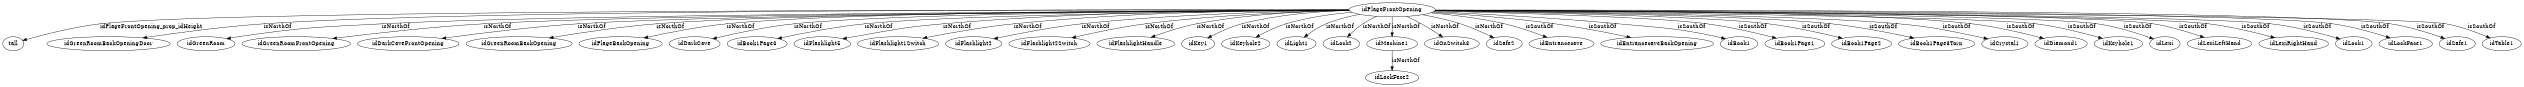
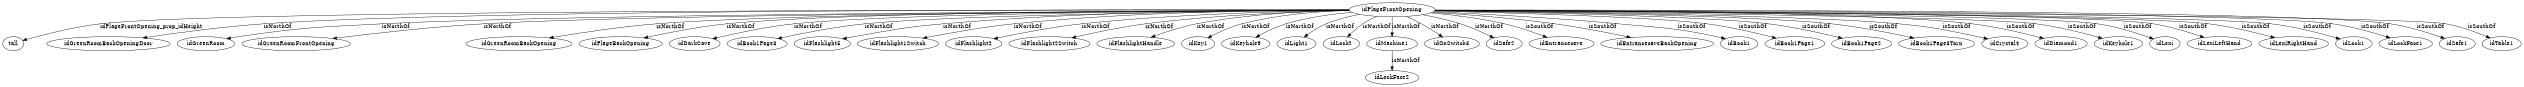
node "idDarkCaveFrontOpening": removed
node "idKeyhole2": label "idKeyhole2" -> "idKeyhole9"
node "idCrystal1": label "idCrystal1" -> "idCrystal4"
